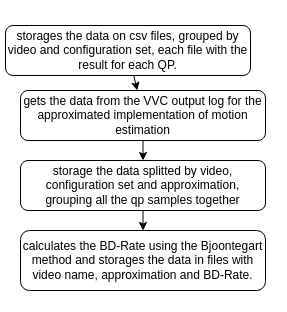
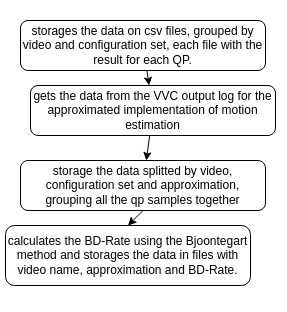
node "storages the data on csv files, grouped by video and configuration set, each file with the result for each QP.": moved (128, 51) -> (143, 46)
node "gets the data from the VVC output log for the approximated implementation of motion estimation": moved (143, 116) -> (153, 111)
node "calculates the BD-Rate using the Bjoontegart method and storages the data in files with video name, approximation and BD-Rate.": moved (143, 261) -> (128, 256)
